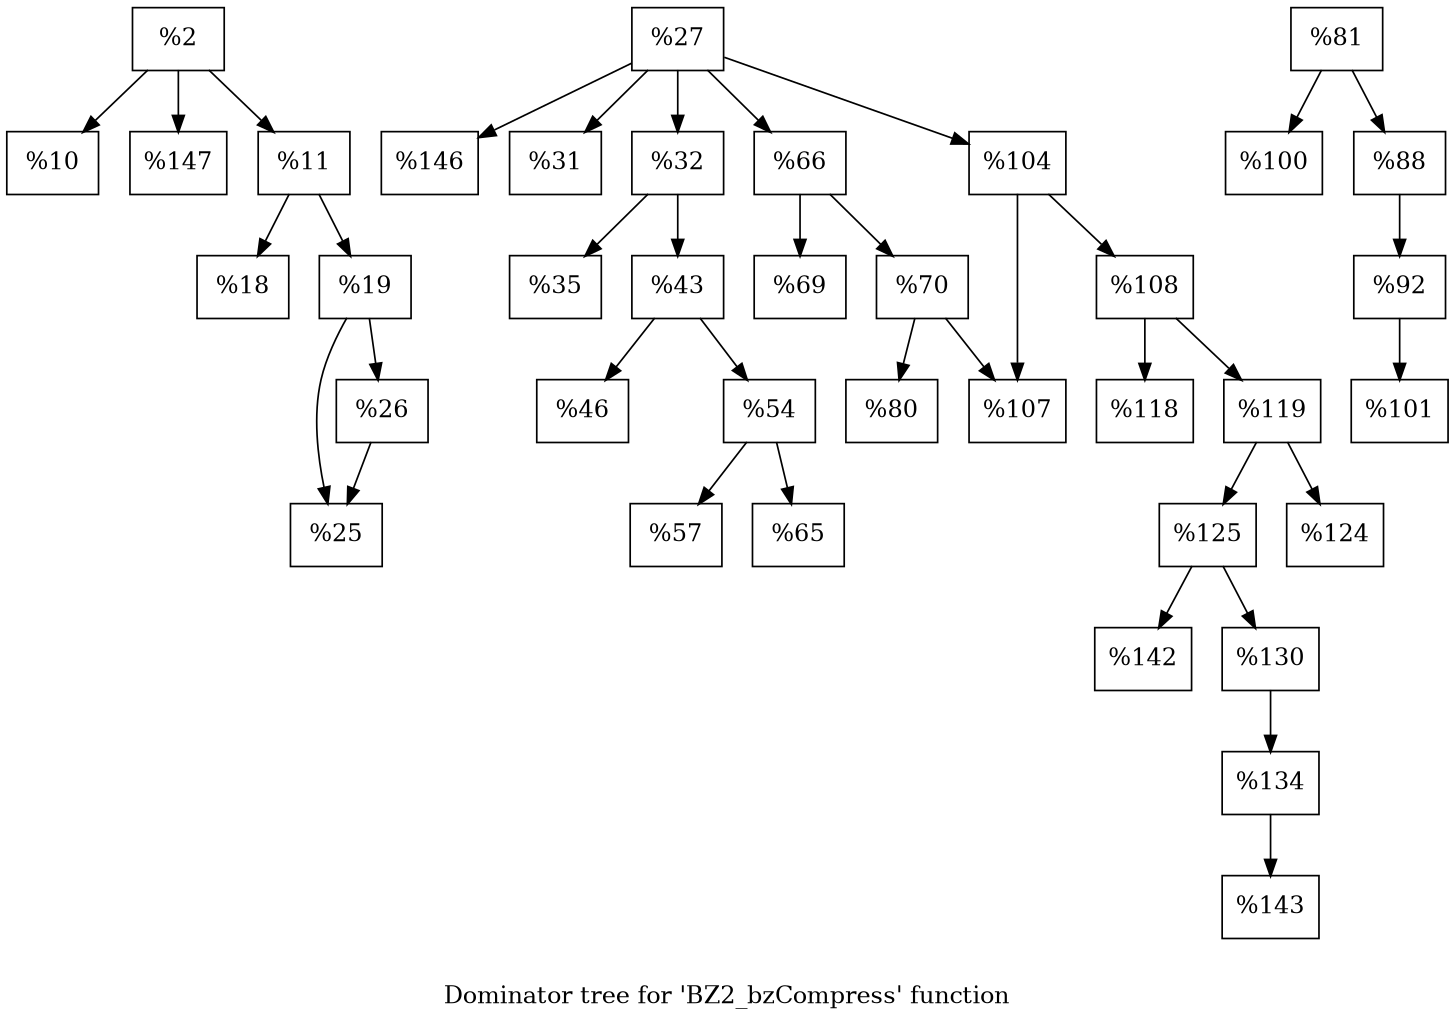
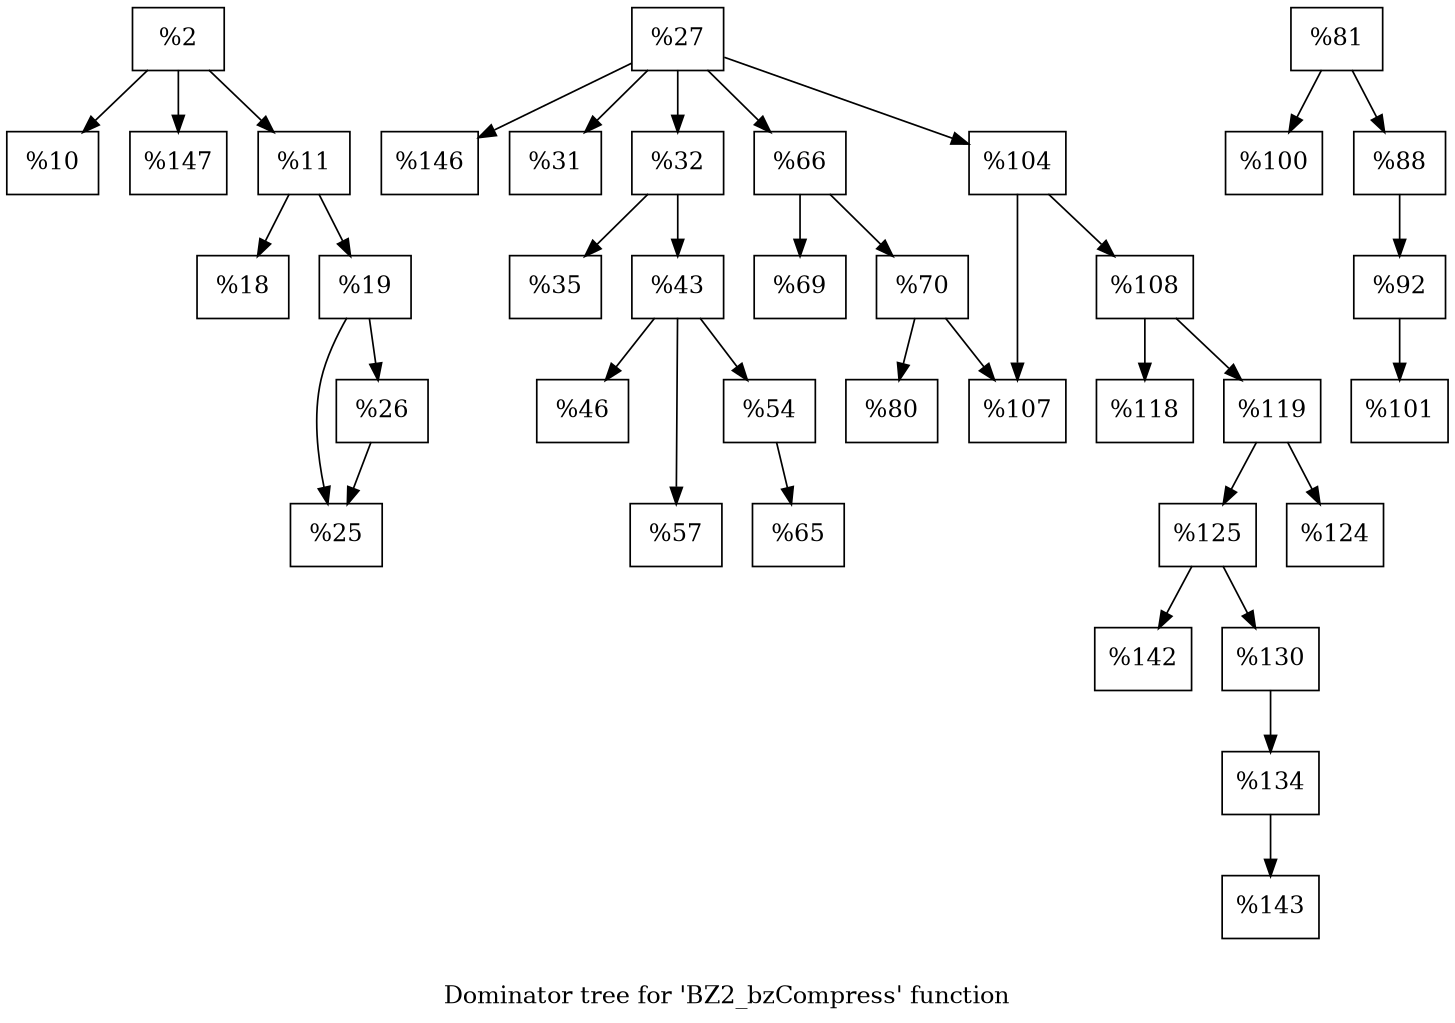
edge "%54" -> "%57": now "%43" -> "%57"
